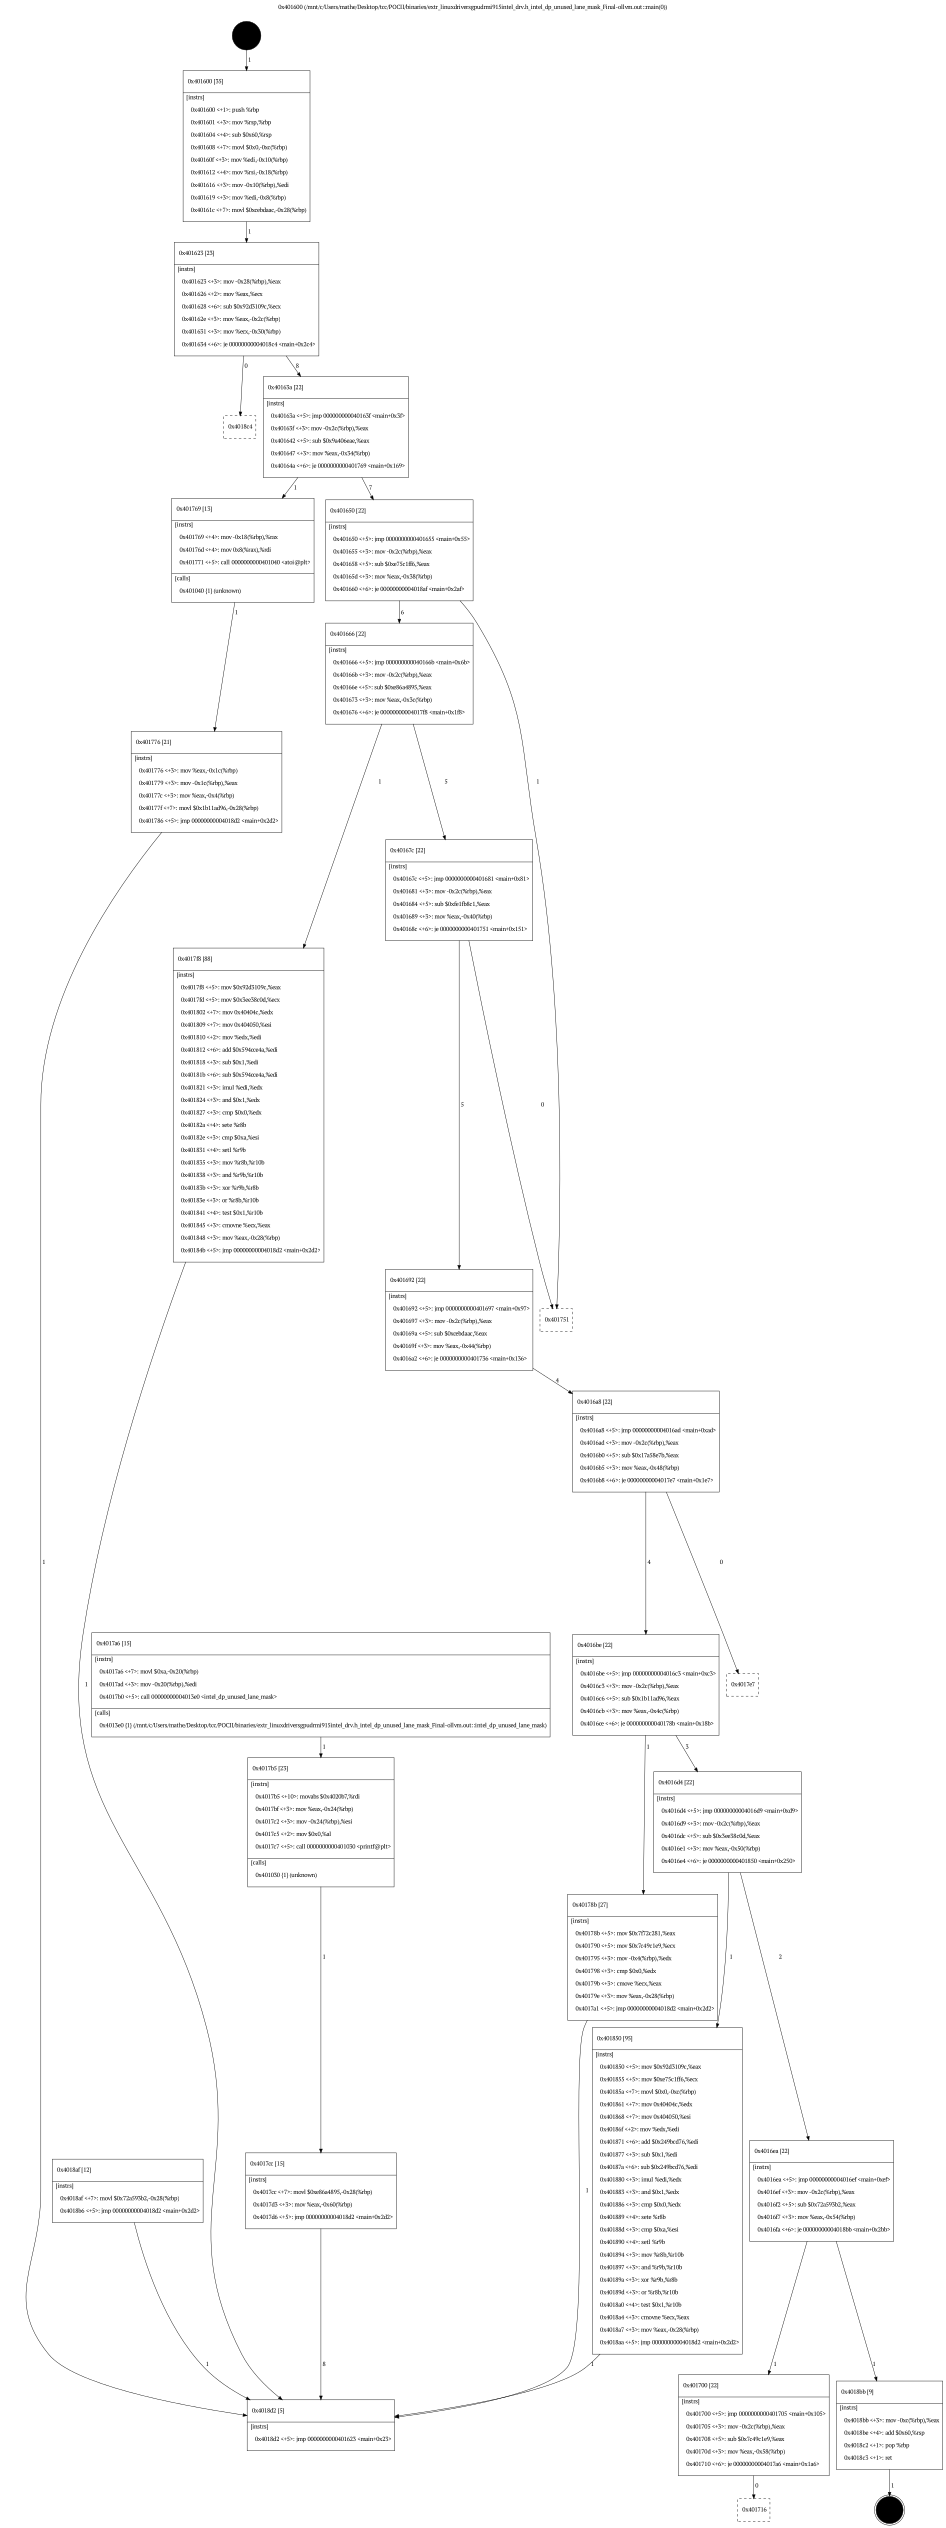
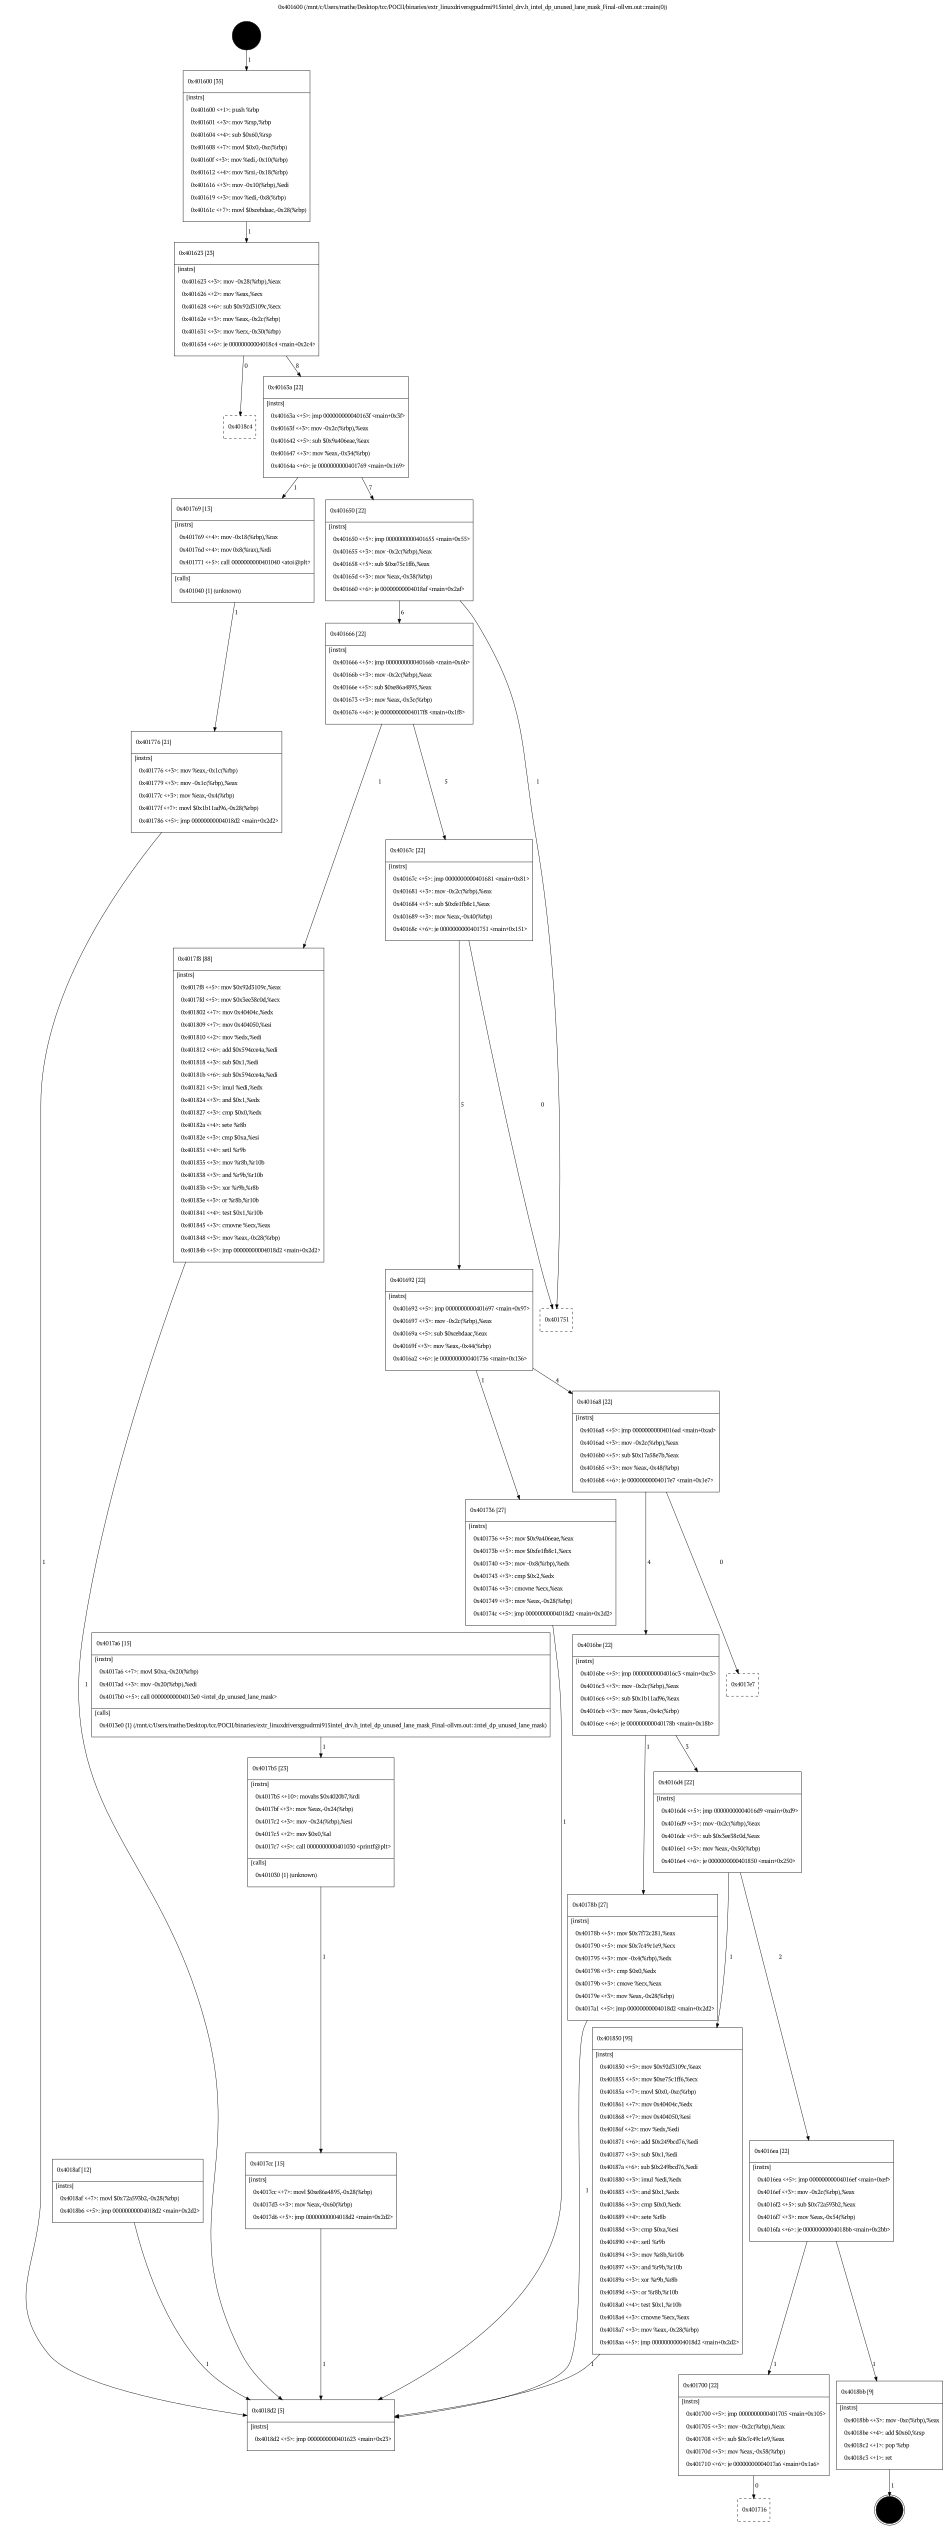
node "0x401736 [27]": added
edge "0x4017cc [15]" -> "0x4018d2 [5]": label " 8" -> " 1"
